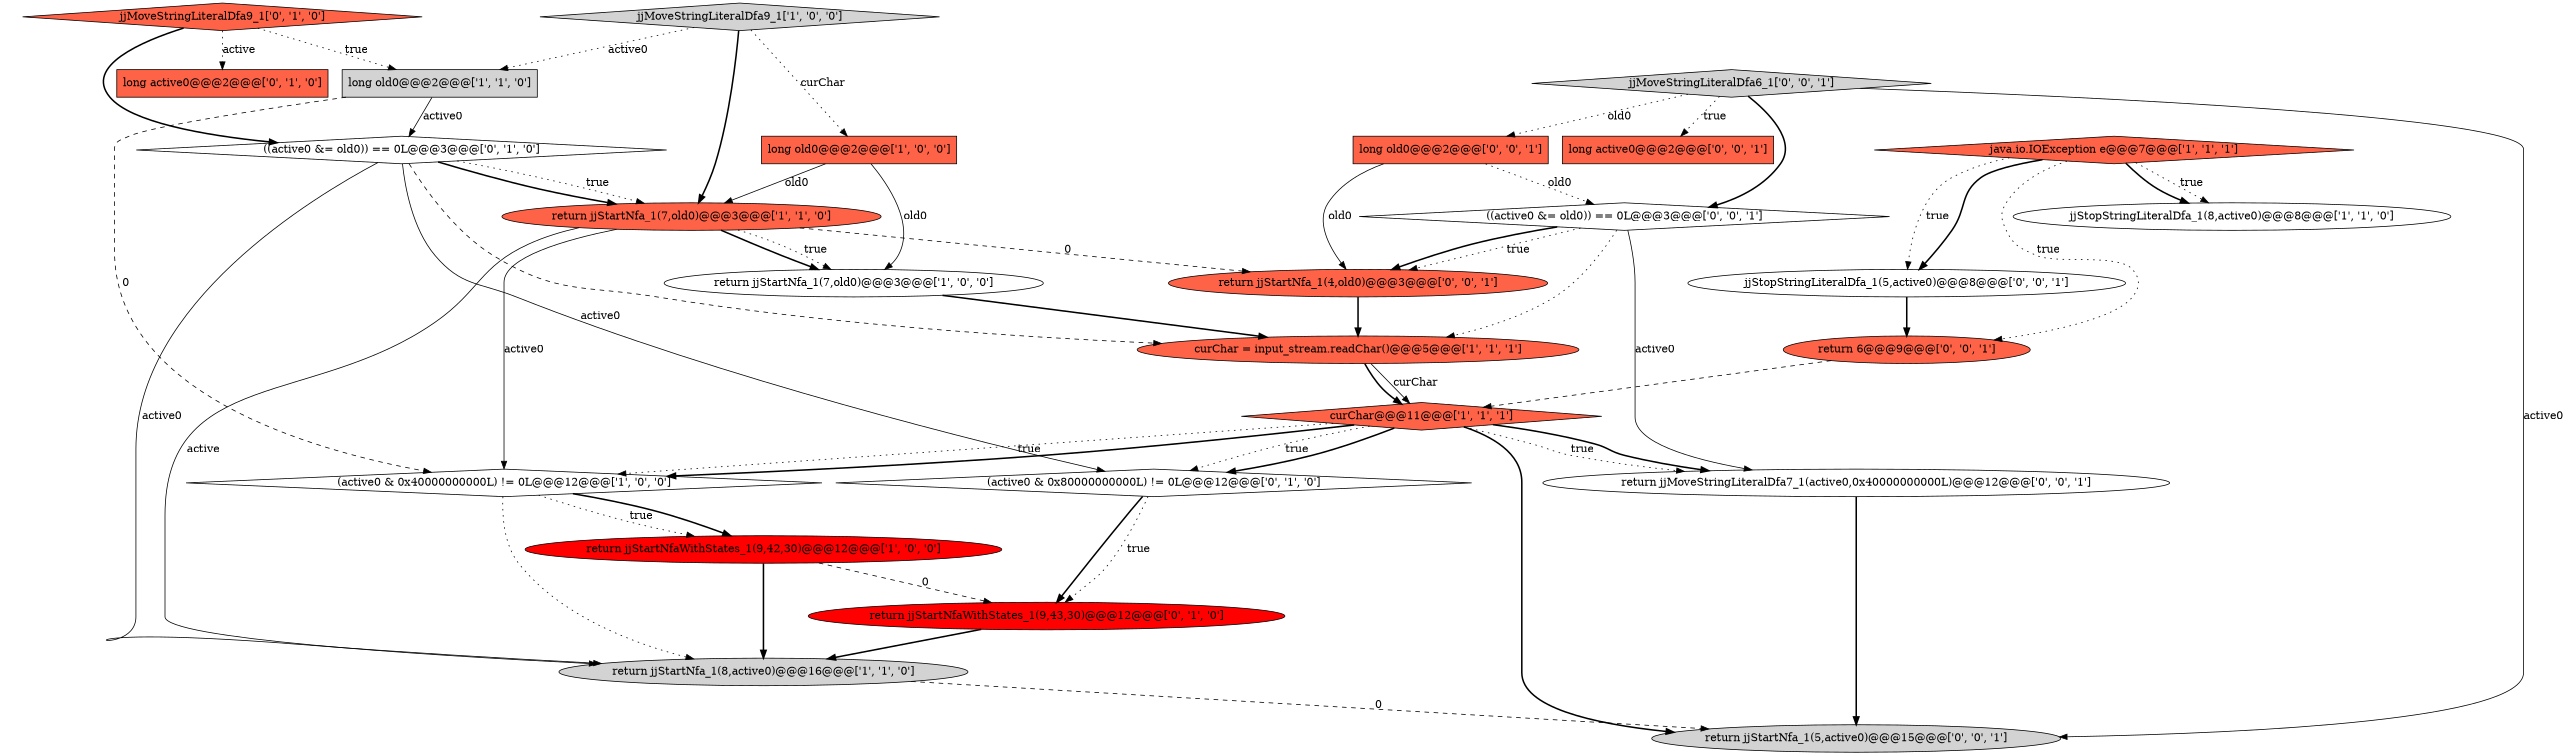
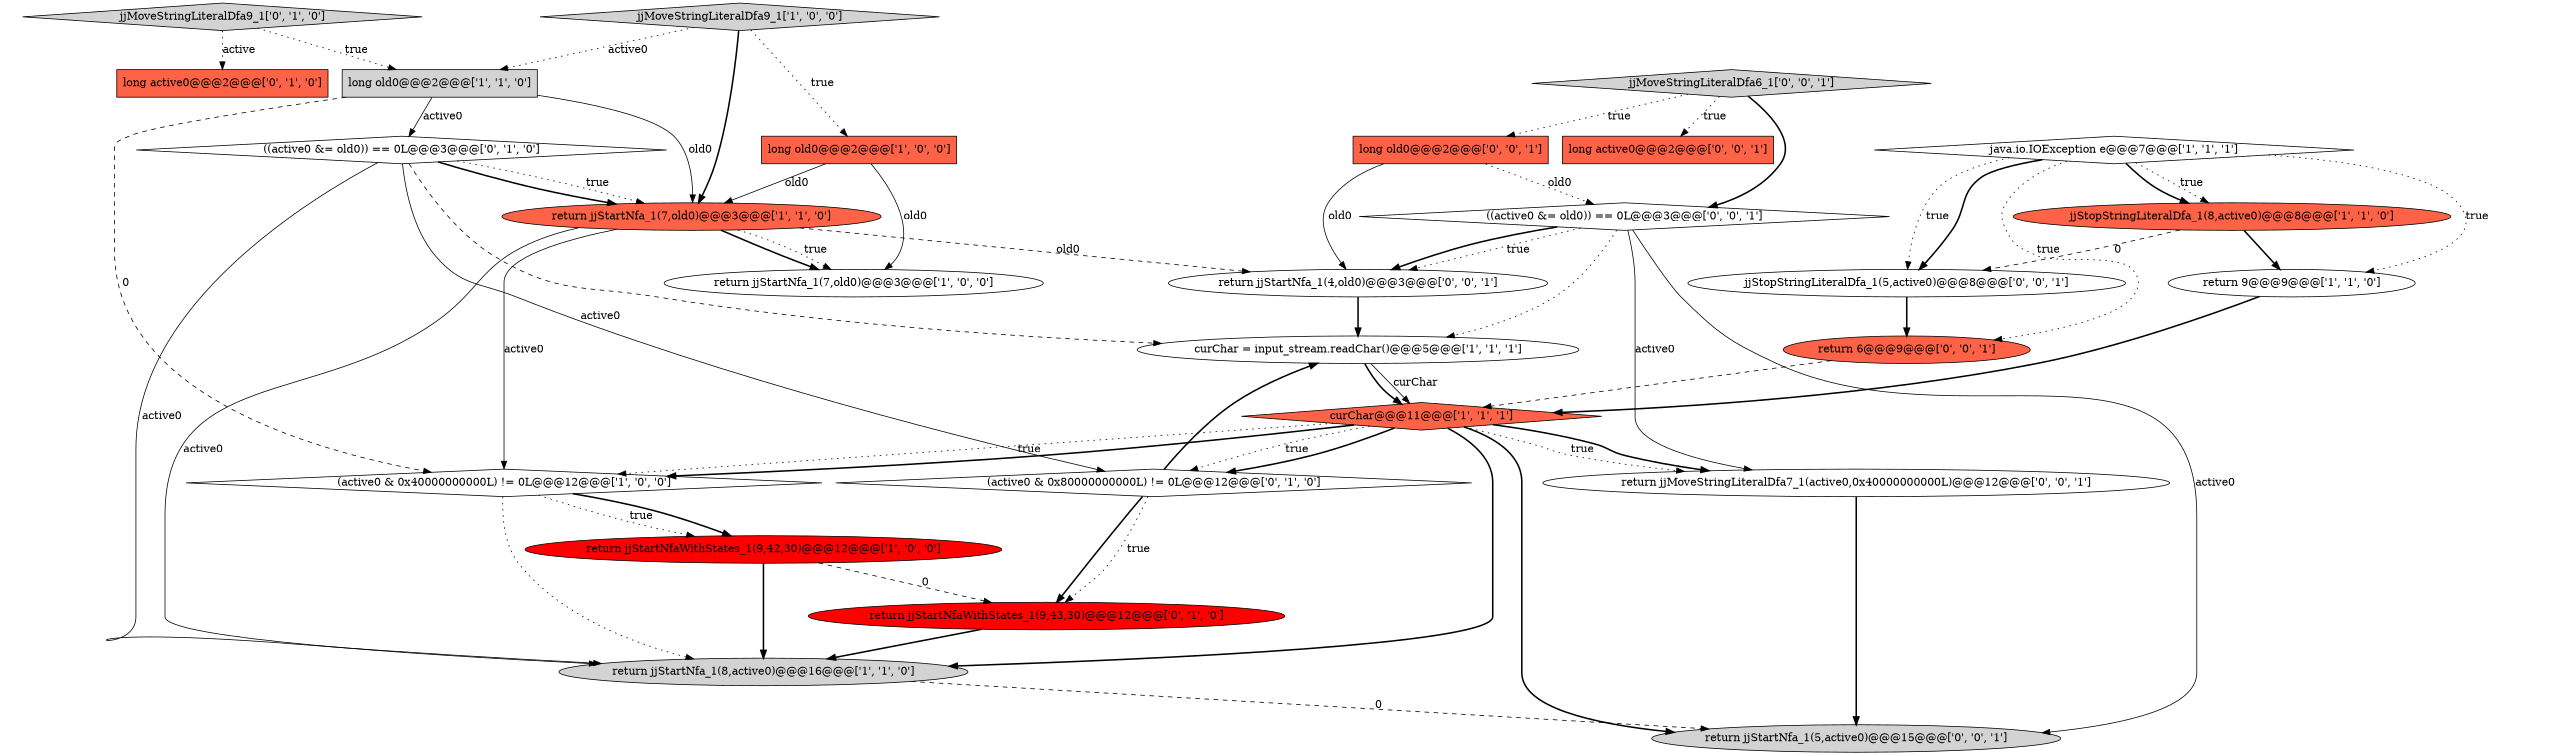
node "jjMoveStringLiteralDfa9_1['0', '1', '0']": fillcolor tomato -> lightgray
edge "jjMoveStringLiteralDfa9_1['1', '0', '0']" -> "long old0@@@2@@@['1', '0', '0']": label "curChar" -> "true"
edge "jjMoveStringLiteralDfa9_1['0', '1', '0']" -> "((active0 &= old0)) == 0L@@@3@@@['0', '1', '0']": removed
edge "long old0@@@2@@@['1', '1', '0']" -> "return jjStartNfa_1(7,old0)@@@3@@@['1', '1', '0']": added, label "old0"
edge "jjMoveStringLiteralDfa6_1['0', '0', '1']" -> "long old0@@@2@@@['0', '0', '1']": label "old0" -> "true"
node "java.io.IOException e@@@7@@@['1', '1', '1']": fillcolor tomato -> white
node "jjStopStringLiteralDfa_1(8,active0)@@@8@@@['1', '1', '0']": fillcolor white -> tomato
edge "return jjStartNfa_1(7,old0)@@@3@@@['1', '1', '0']" -> "return jjStartNfa_1(4,old0)@@@3@@@['0', '0', '1']": label "0" -> "old0"
edge "jjStopStringLiteralDfa_1(8,active0)@@@8@@@['1', '1', '0']" -> "jjStopStringLiteralDfa_1(5,active0)@@@8@@@['0', '0', '1']": added, label "0"
node "return jjStartNfa_1(4,old0)@@@3@@@['0', '0', '1']": fillcolor tomato -> white
node "return 9@@@9@@@['1', '1', '0']": added
edge "jjMoveStringLiteralDfa6_1['0', '0', '1']" -> "return jjStartNfa_1(5,active0)@@@15@@@['0', '0', '1']": now "((active0 &= old0)) == 0L@@@3@@@['0', '0', '1']" -> "return jjStartNfa_1(5,active0)@@@15@@@['0', '0', '1']"
edge "return jjStartNfa_1(7,old0)@@@3@@@['1', '0', '0']" -> "curChar = input_stream.readChar()@@@5@@@['1', '1', '1']": now "(active0 & 0x80000000000L) != 0L@@@12@@@['0', '1', '0']" -> "curChar = input_stream.readChar()@@@5@@@['1', '1', '1']"
node "curChar = input_stream.readChar()@@@5@@@['1', '1', '1']": fillcolor tomato -> white
edge "return jjStartNfa_1(7,old0)@@@3@@@['1', '1', '0']" -> "return jjStartNfa_1(8,active0)@@@16@@@['1', '1', '0']": label "active" -> "active0"
edge "curChar@@@11@@@['1', '1', '1']" -> "return jjStartNfa_1(8,active0)@@@16@@@['1', '1', '0']": added
